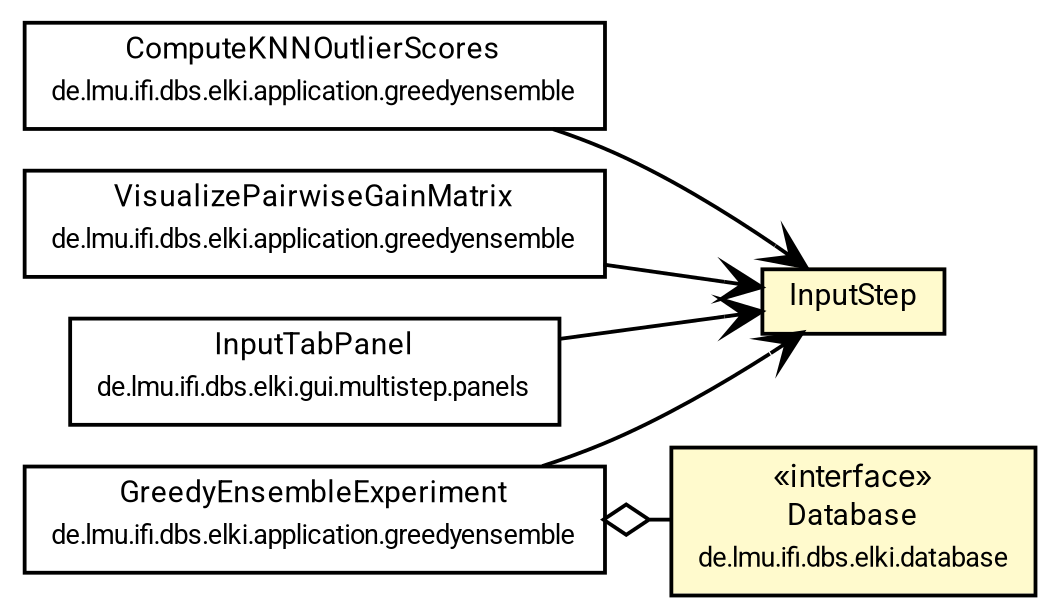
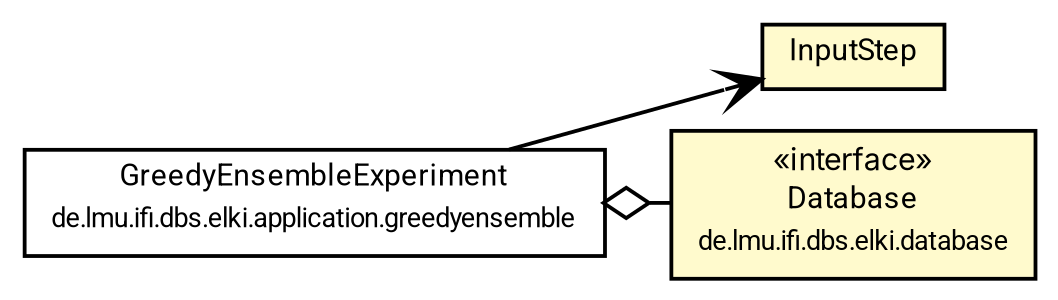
node "ComputeKNNOutlierScores": removed
node "VisualizePairwiseGainMatrix": removed
node "InputTabPanel": removed
